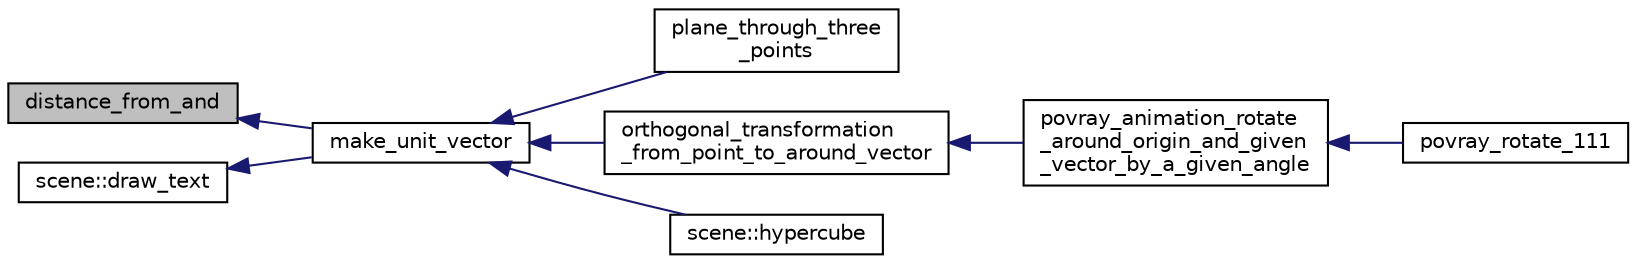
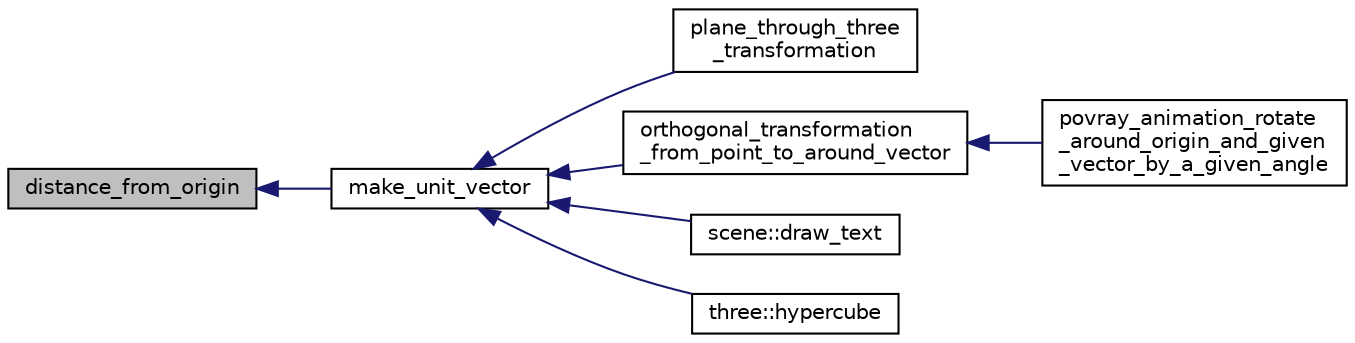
node "plane_through_three _points": label "plane_through_three _points" -> "plane_through_three _transformation"
node "distance_from_and": label "distance_from_and" -> "distance_from_origin"
node "povray_rotate_111": removed
edge "make_unit_vector" -> "scene::draw_text": reversed
node "scene::hypercube": label "scene::hypercube" -> "three::hypercube"
